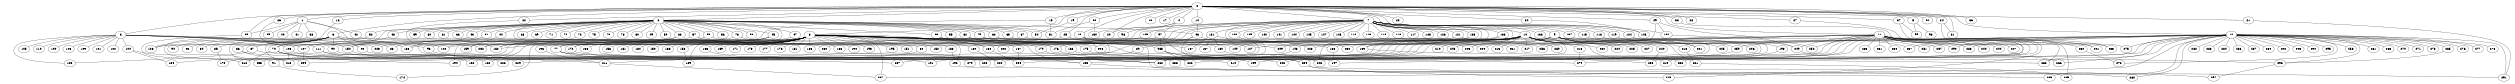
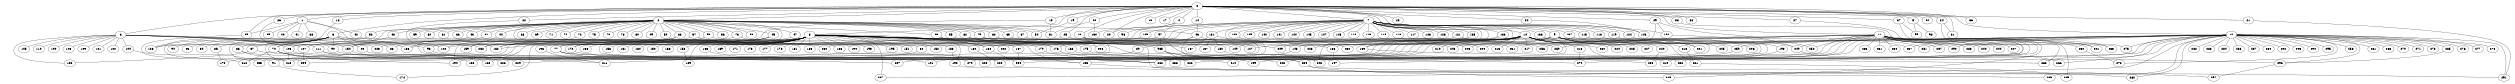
edge "12" -- "269": added
node "134": removed
edge "211" -- "267": removed
